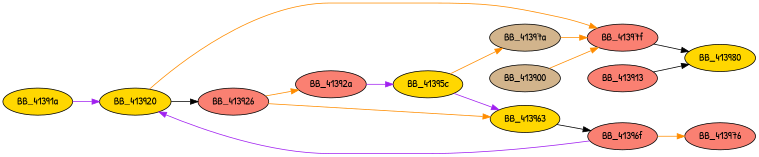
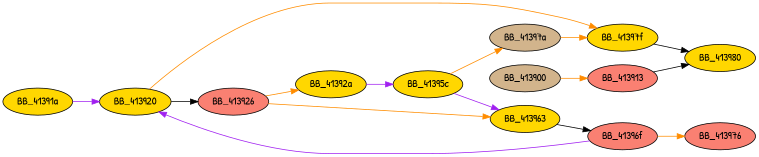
node "BB_41397f": fillcolor salmon -> gold
edge "BB_413900" -> "BB_41397f": now "BB_413900" -> "BB_413913"
node "BB_41392a": fillcolor salmon -> gold
